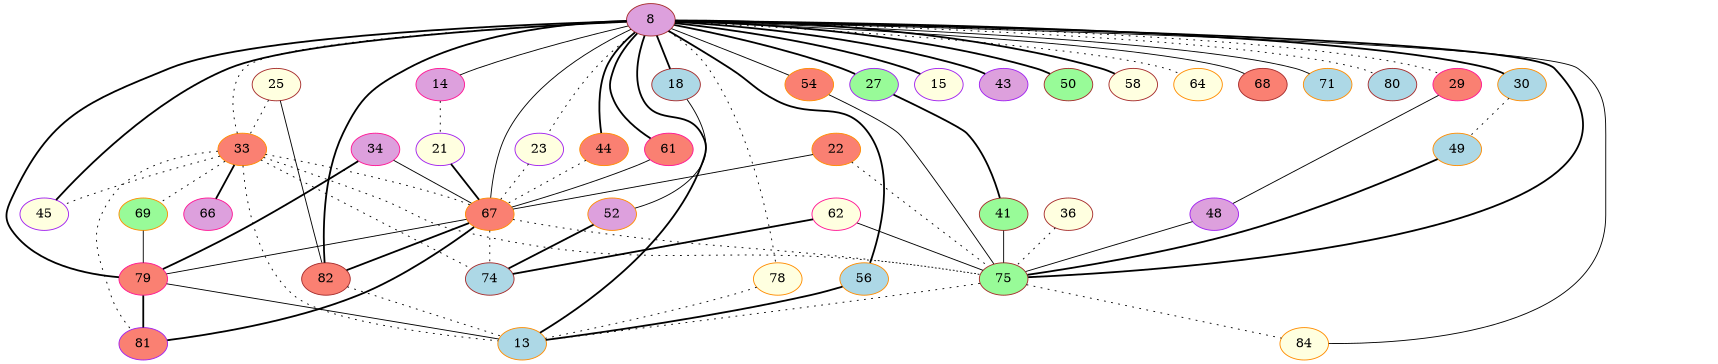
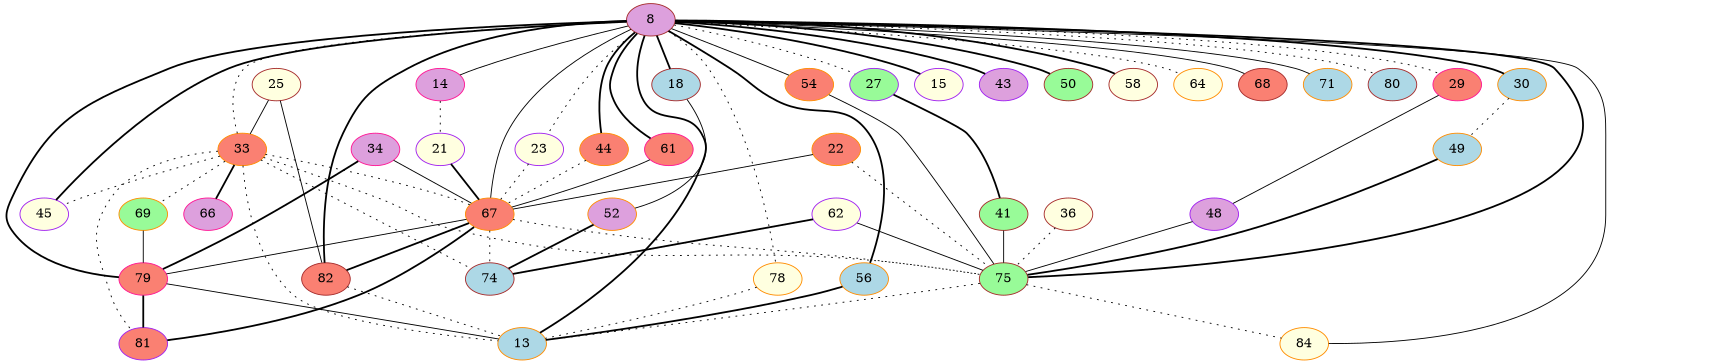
edge "8" -- "27": style bold -> dotted
edge "25" -- "33": style dotted -> solid
node "62": color deeppink -> purple
